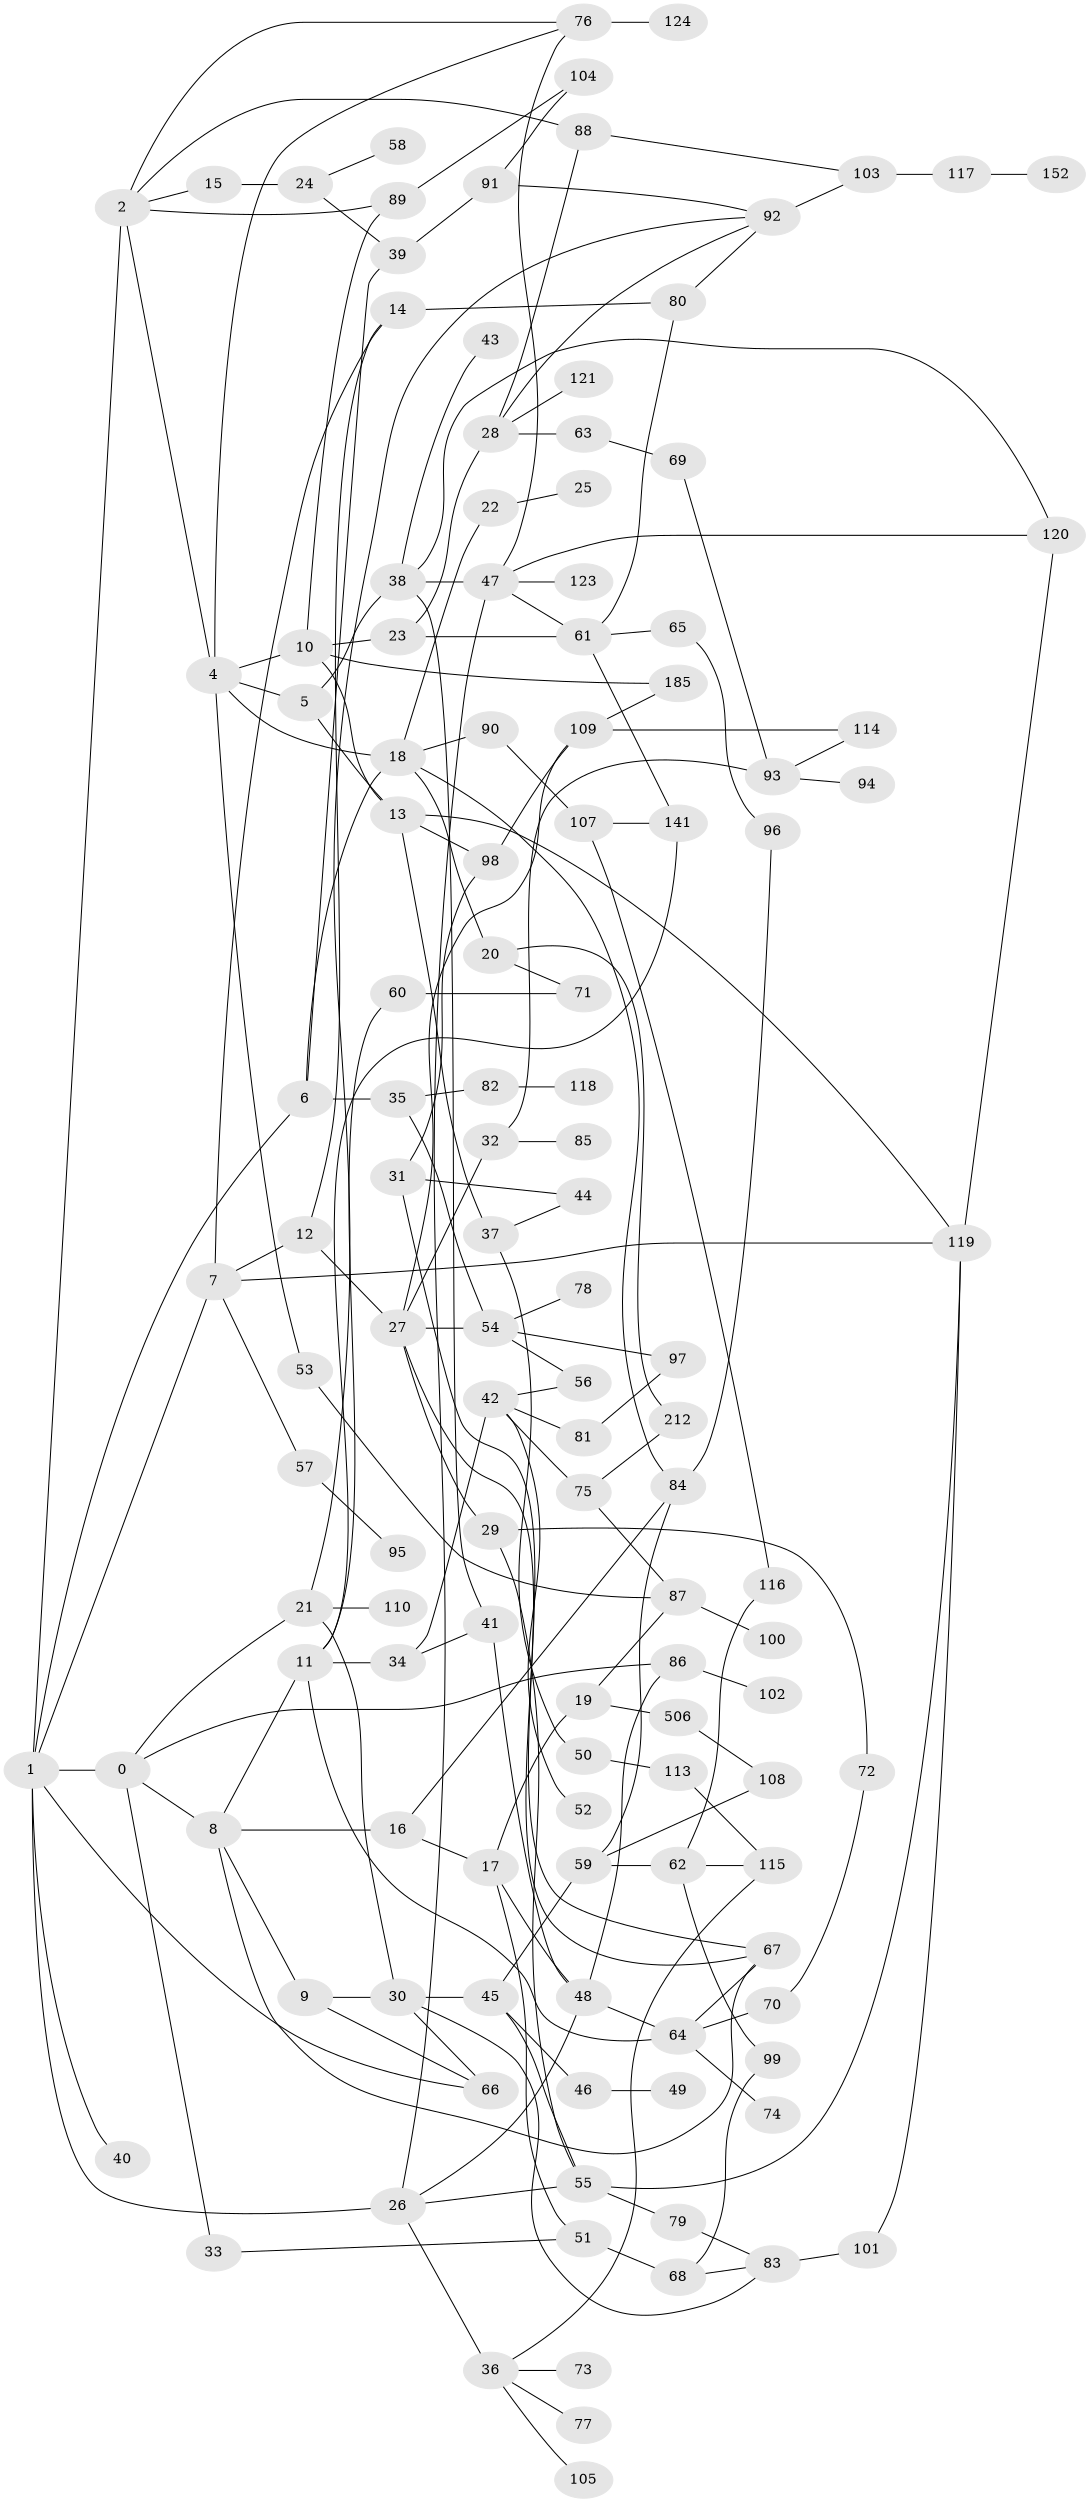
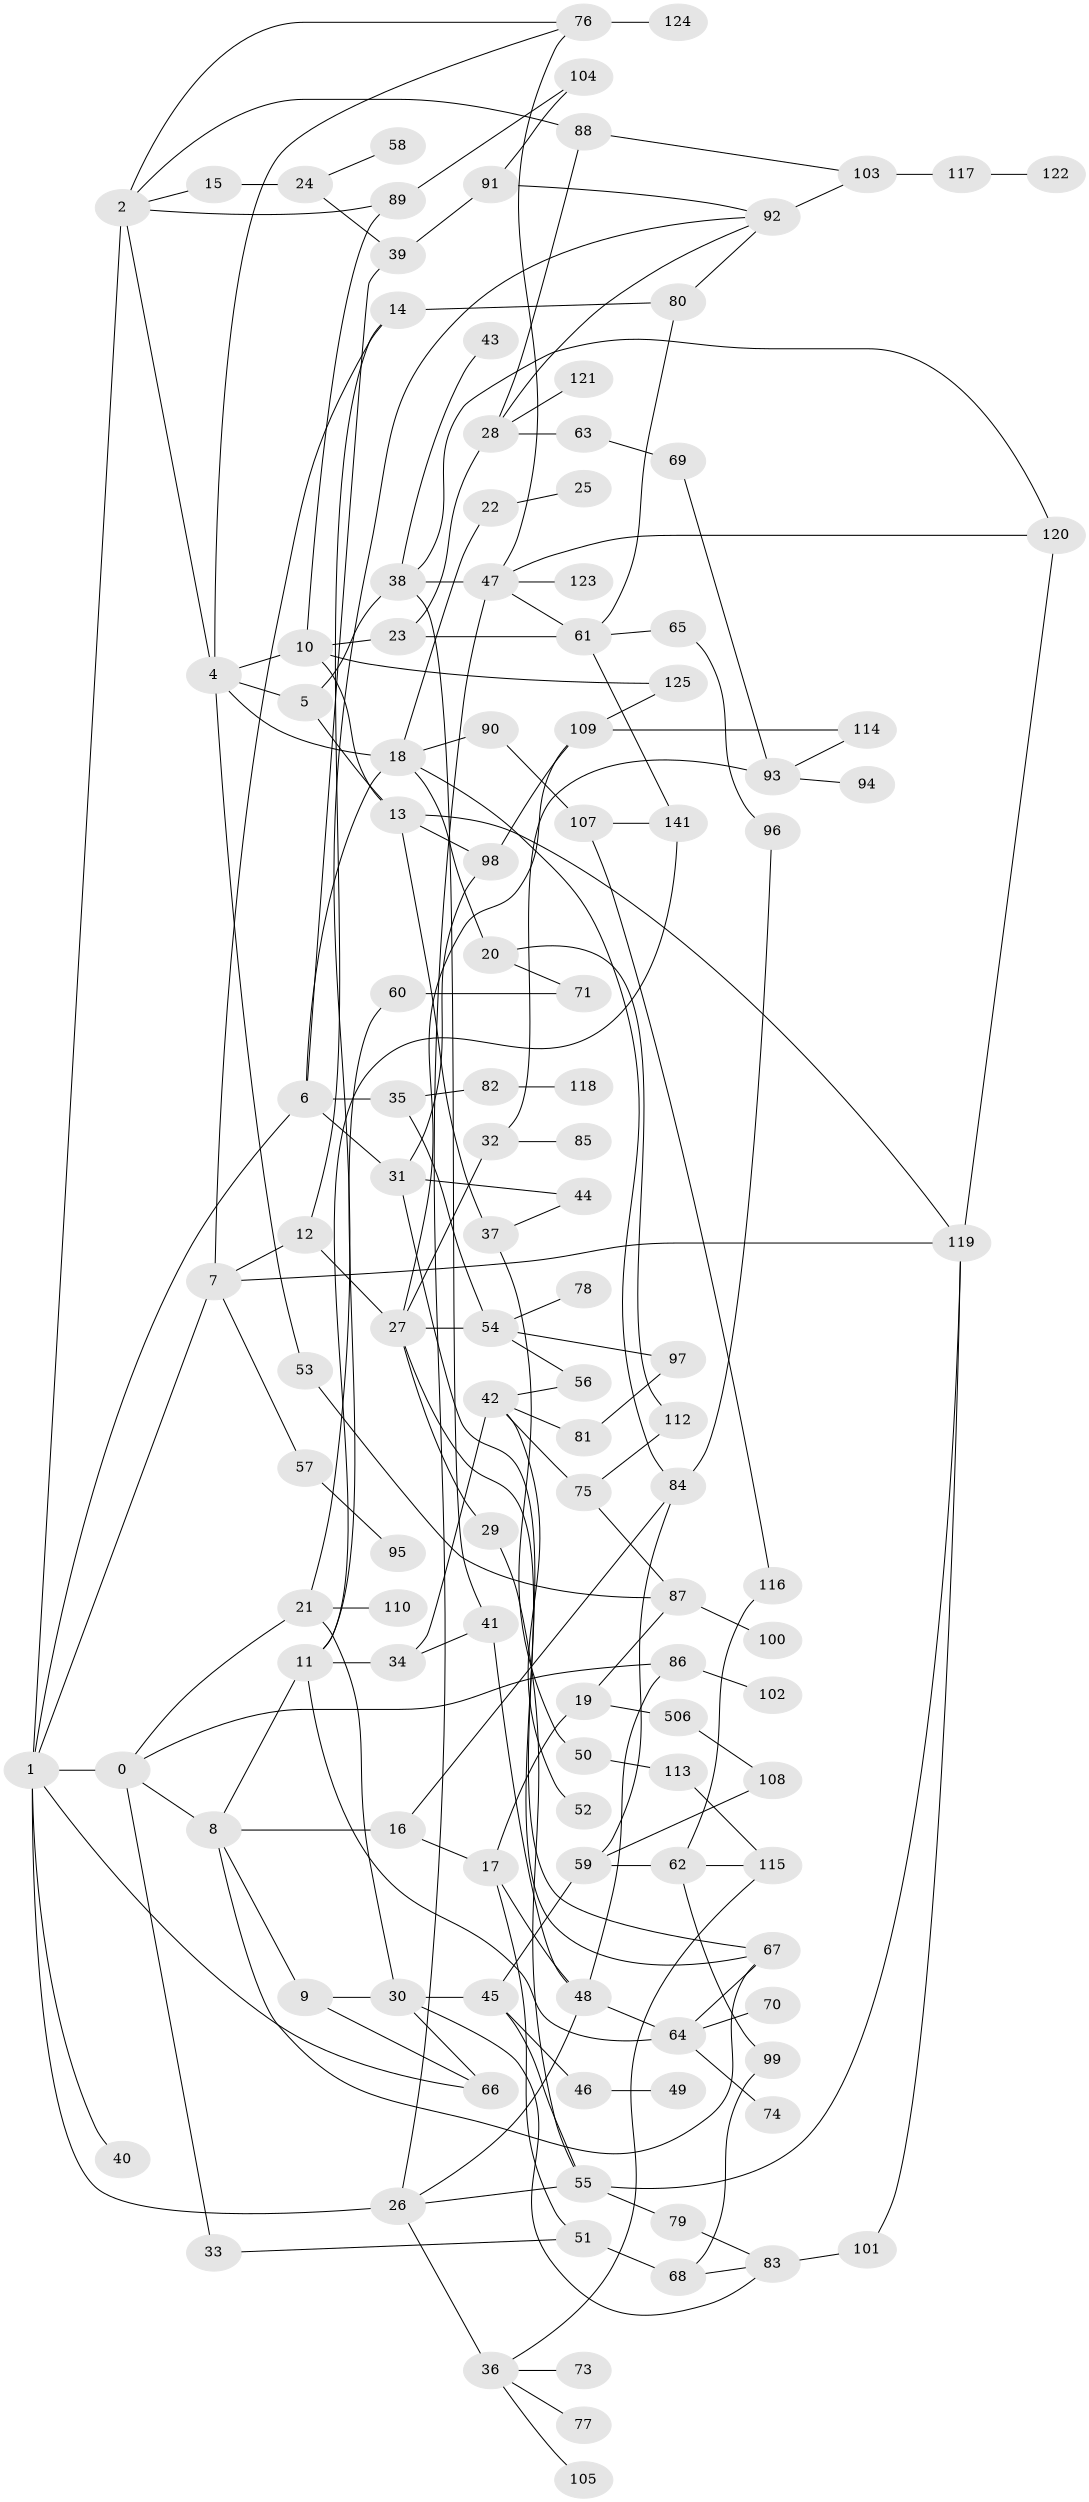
node "152": label "152" -> "122"
node "185": label "185" -> "125"
edge "6" -- "31": added
node "212": label "212" -> "112"
node "72": removed
